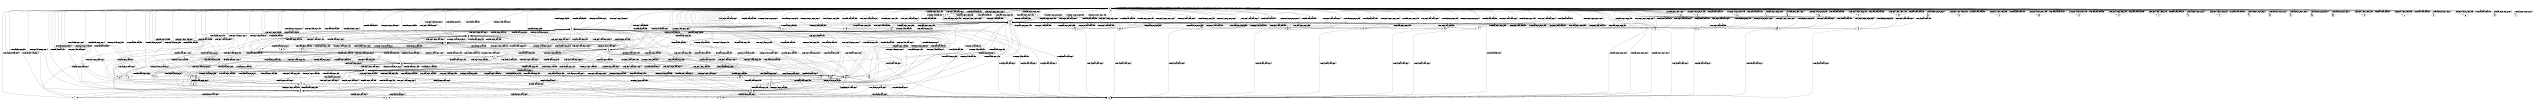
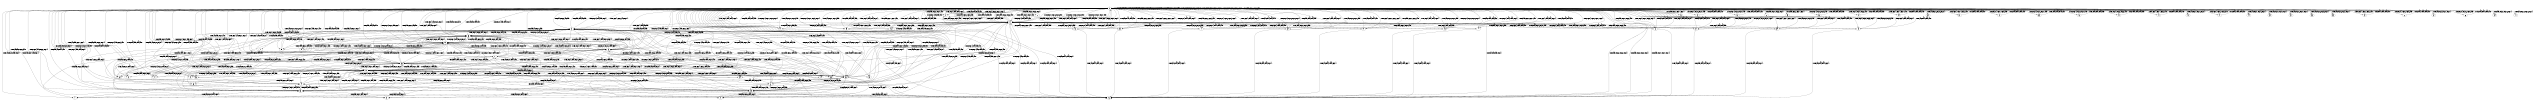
edge "12" -> "1": now "12" -> "64"
edge "56" -> "28": now "3" -> "28"
